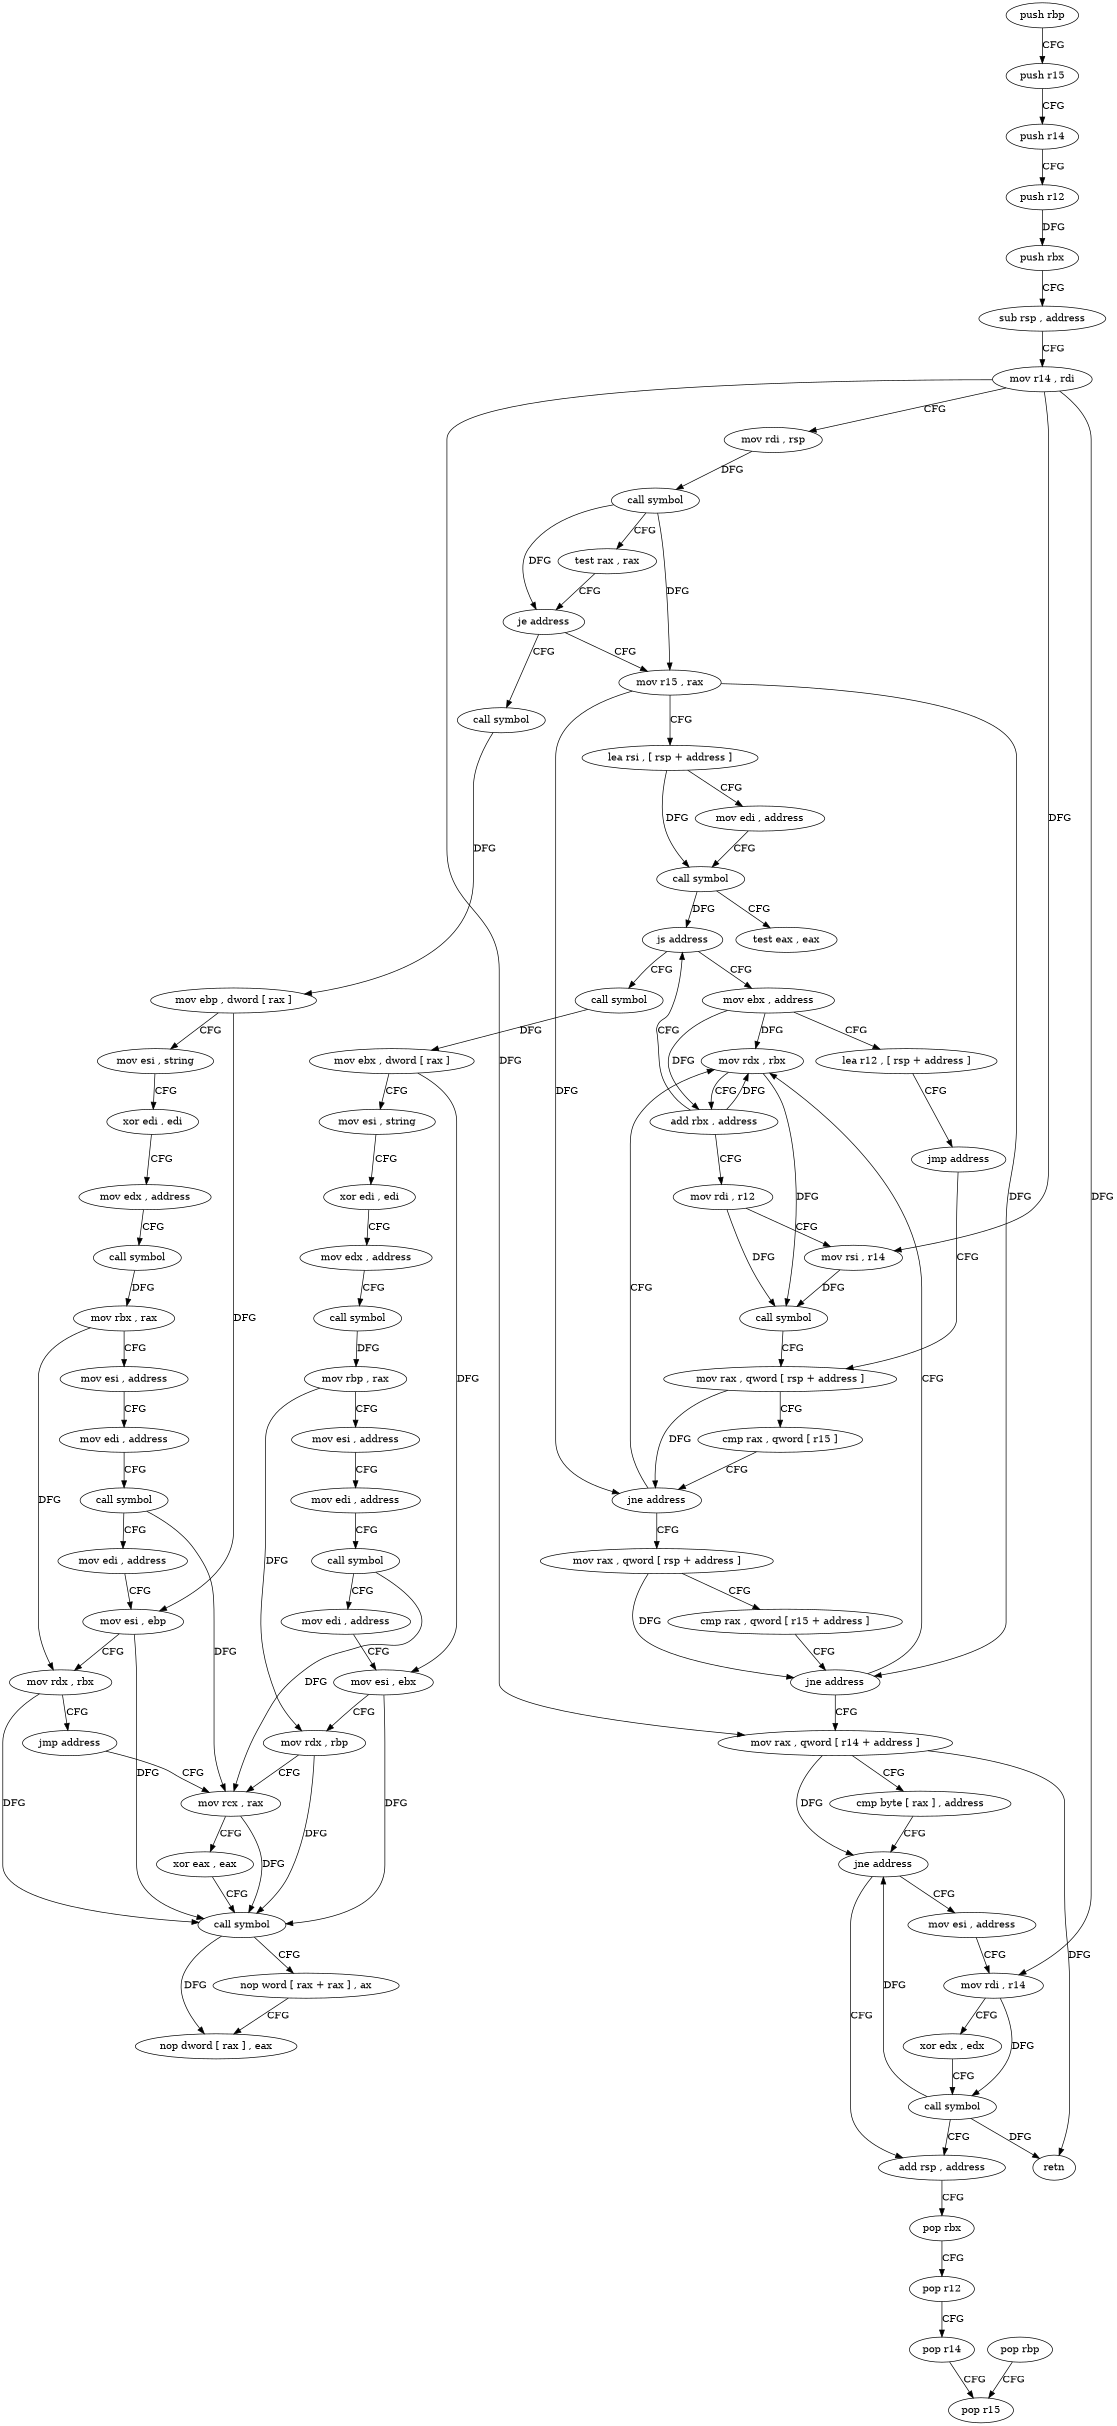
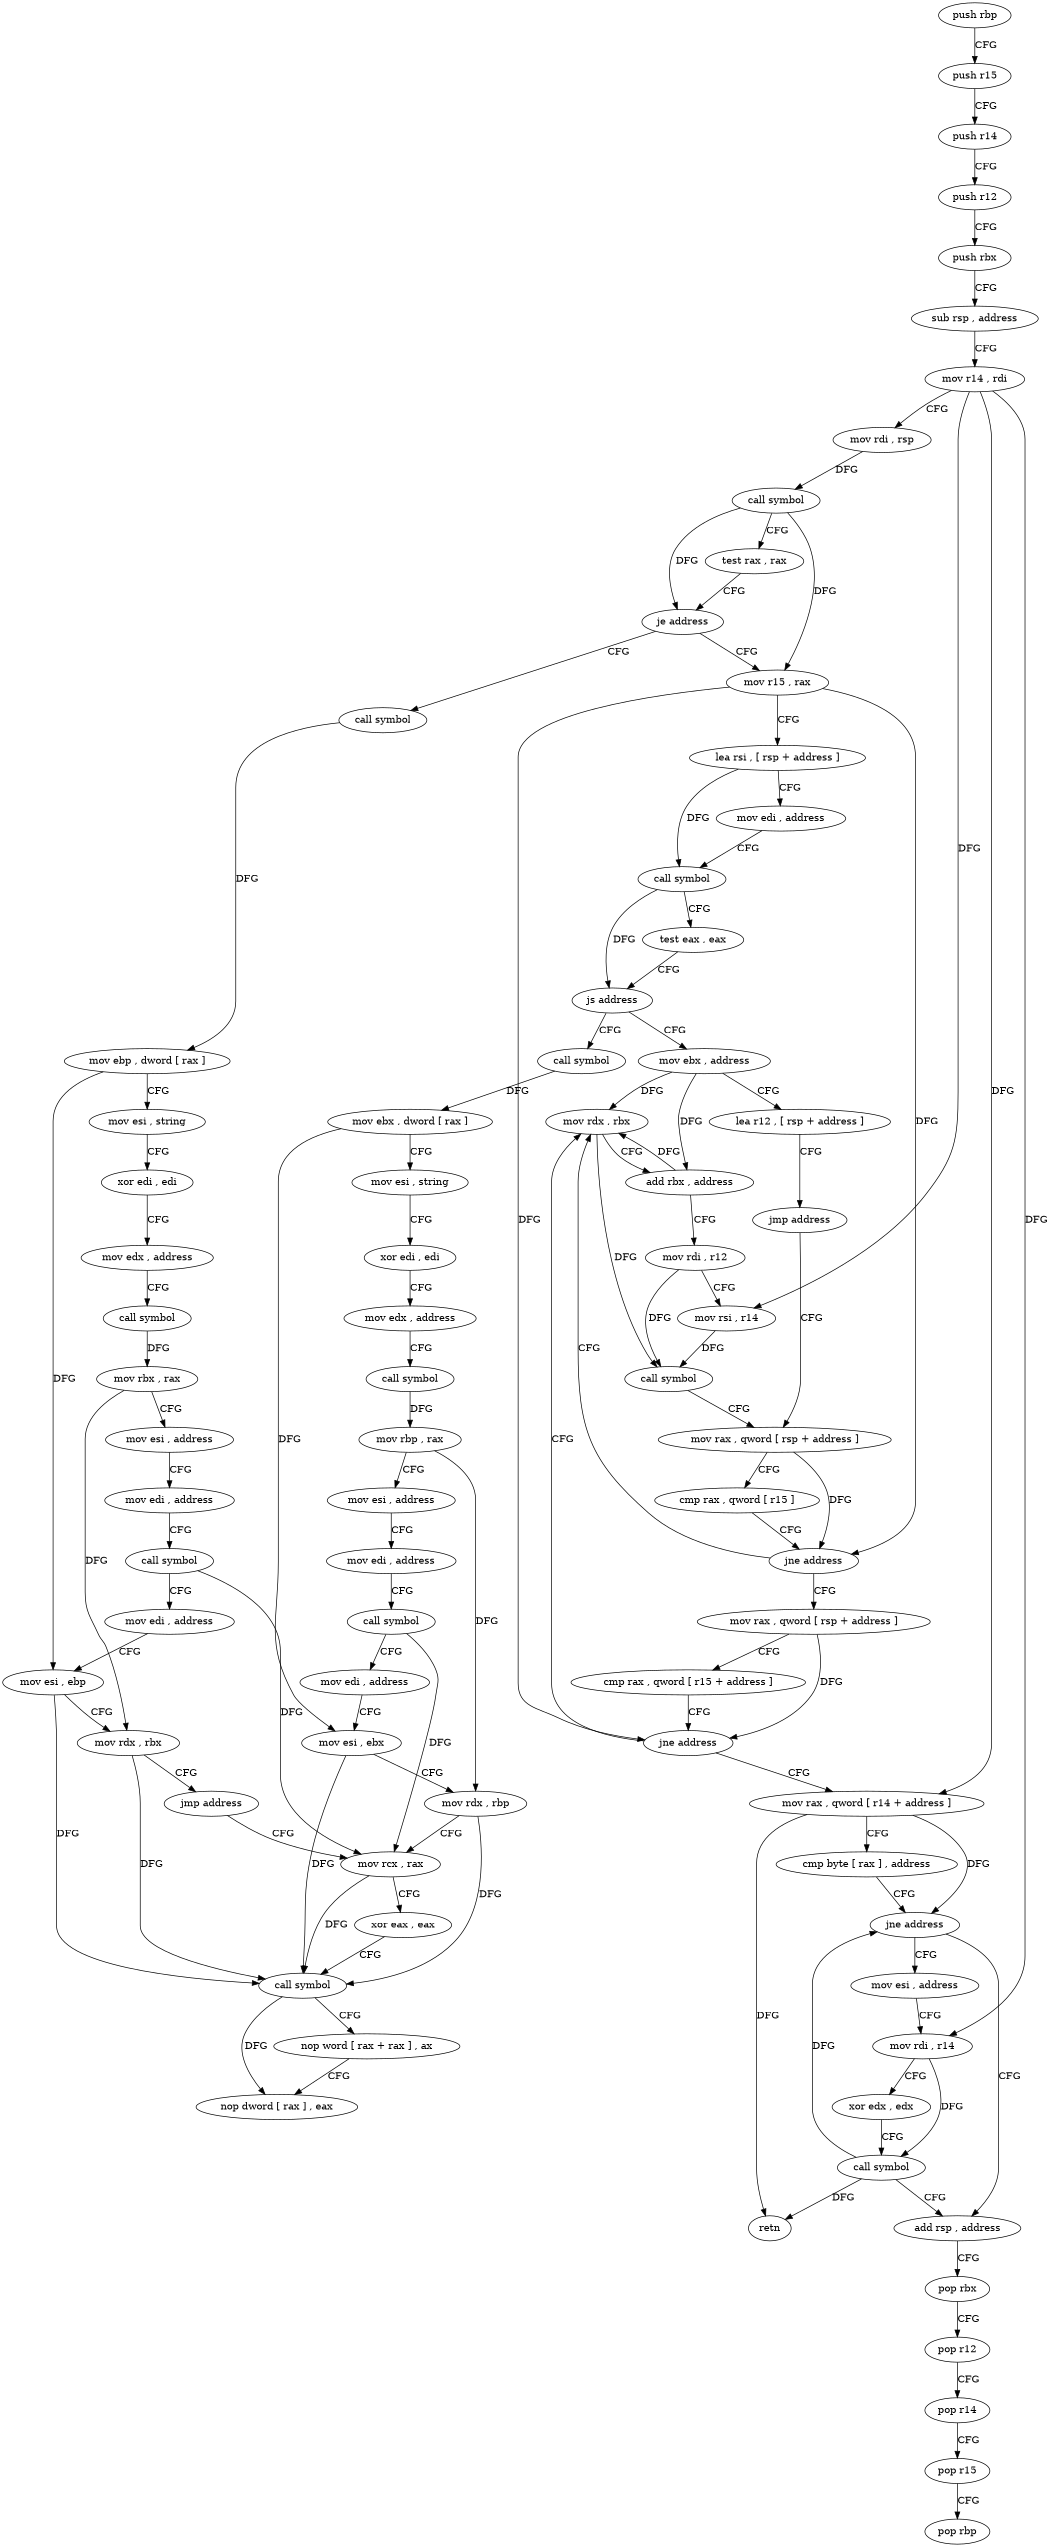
edge "push r12" -> "push rbx": label "DFG" -> "CFG"
edge "add rbx , address" -> "js address": now "test eax , eax" -> "js address"
edge "pop rbp" -> "pop r15": reversed
